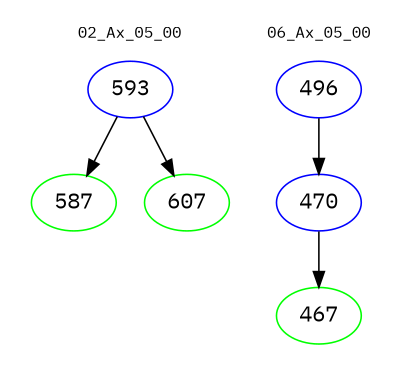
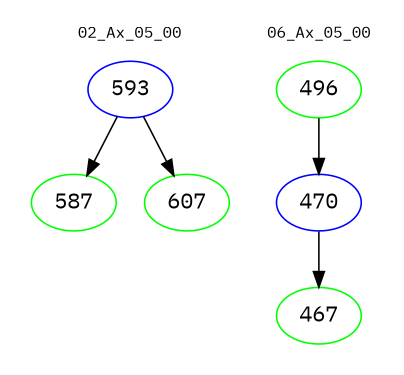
node "496": color blue -> green
